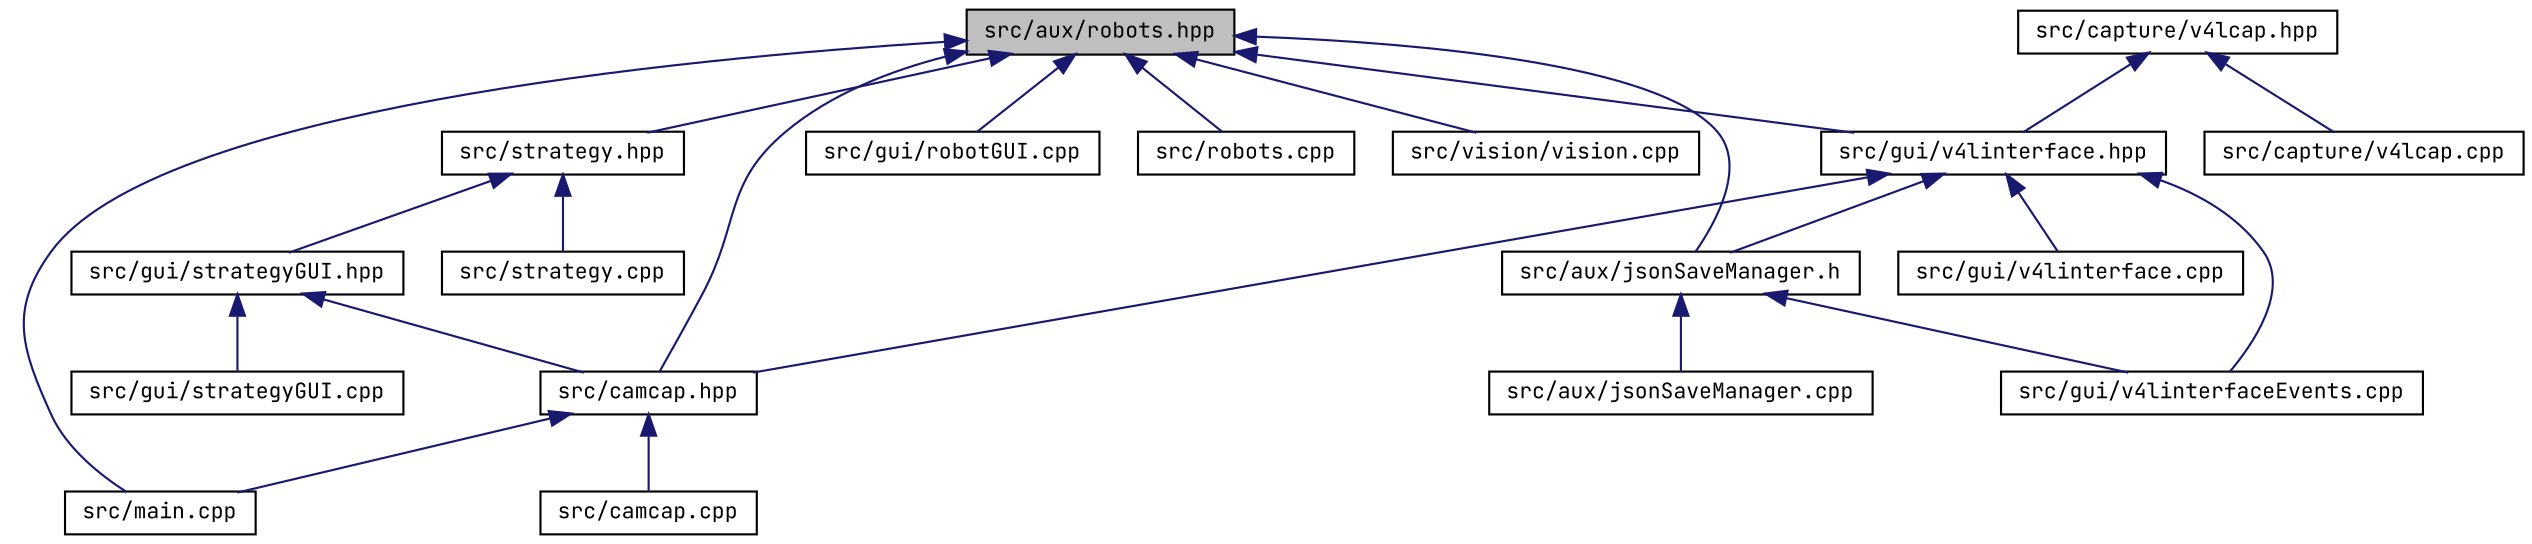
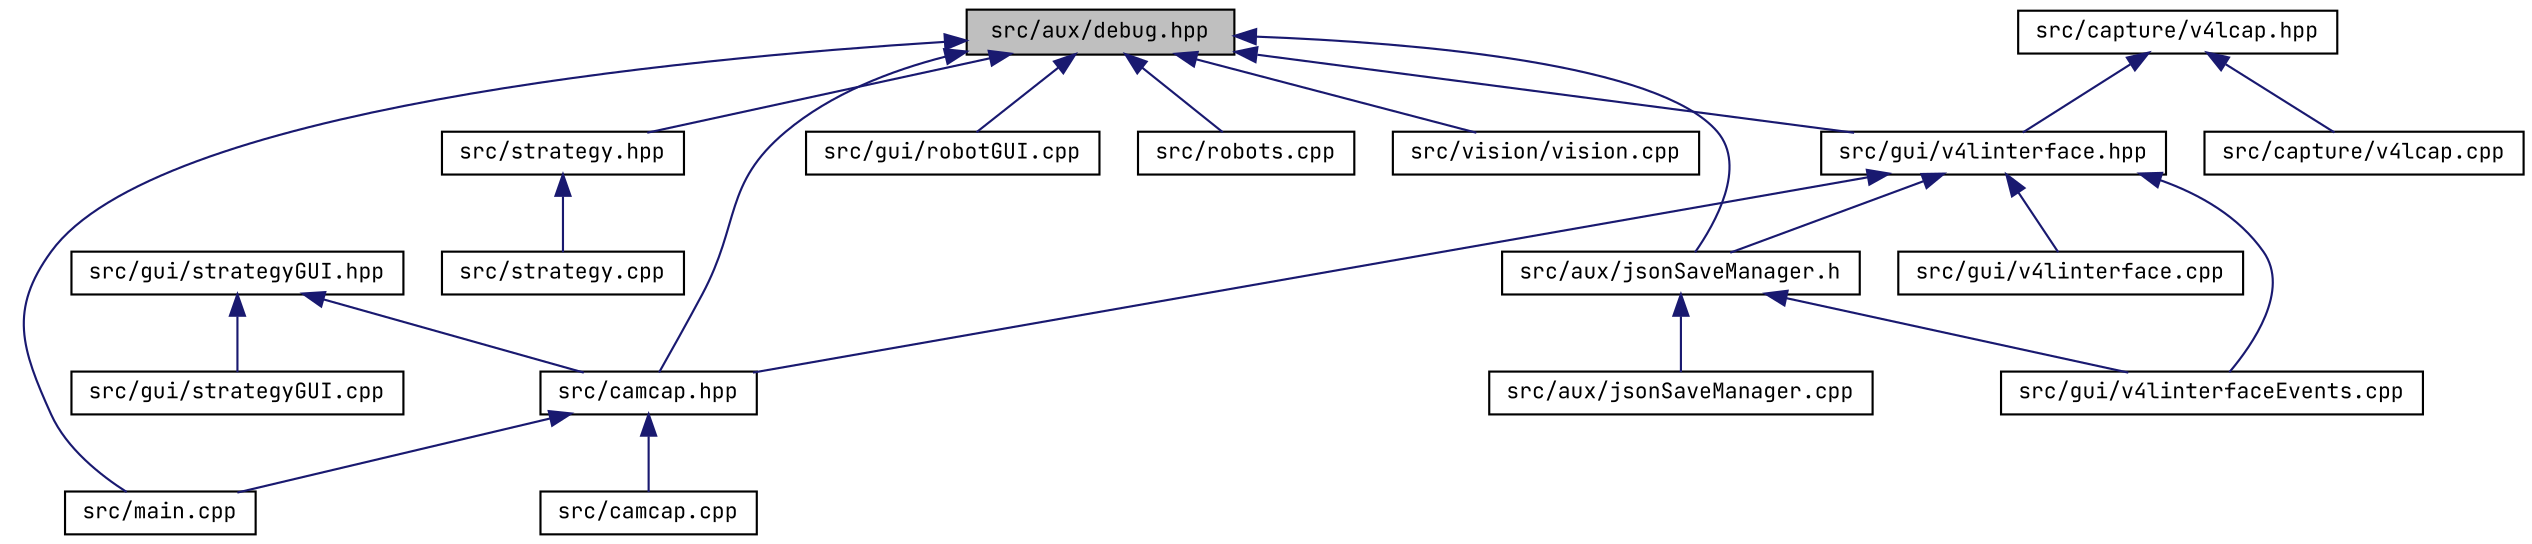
node "src/aux/robots.hpp": label "src/aux/robots.hpp" -> "src/aux/debug.hpp"
edge "src/gui/strategyGUI.hpp" -> "src/strategy.hpp": removed
